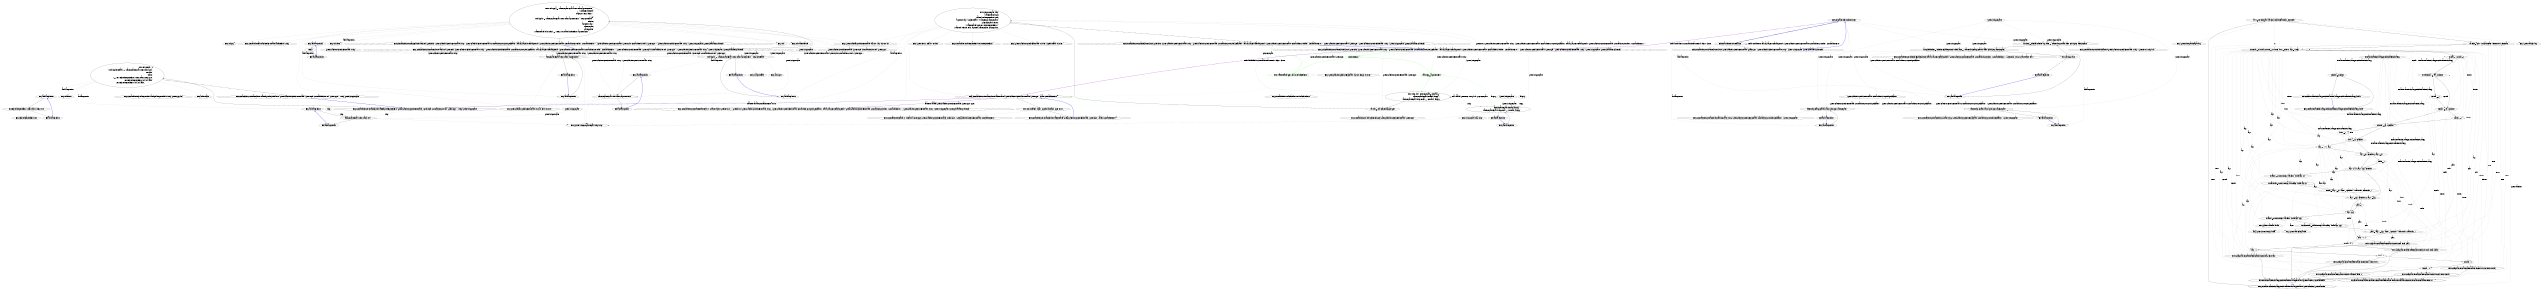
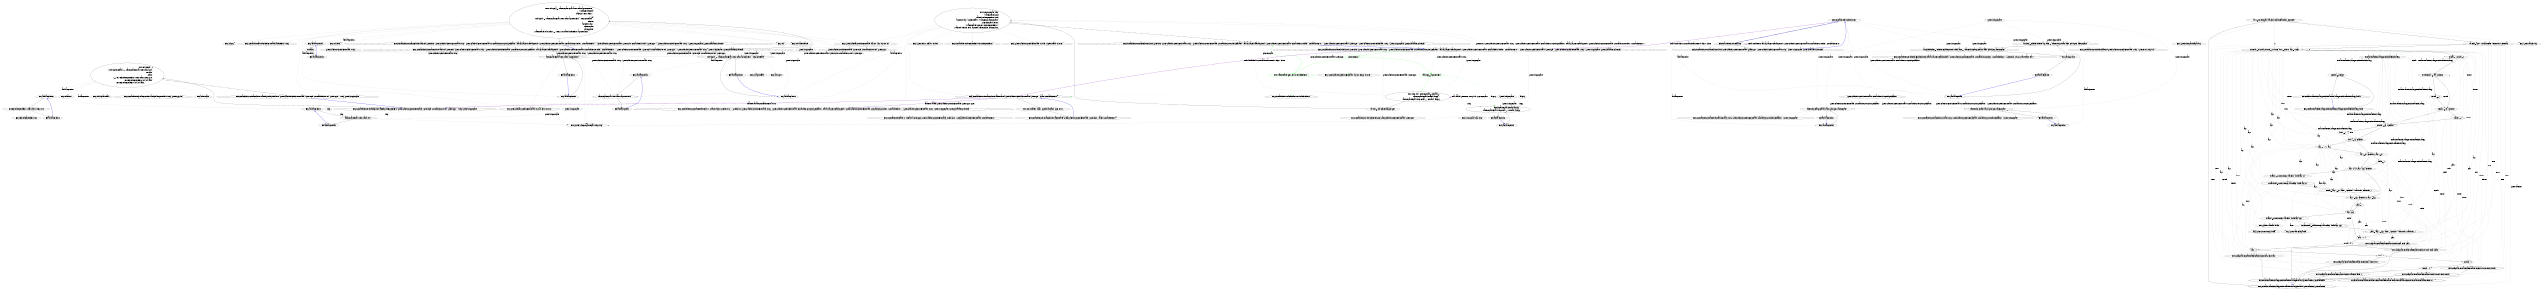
node "v.Item2": label "v.Item2" -> "v.ToMaybe2"
node "Entry Unk.SingleOrDefault": added
edge "Humanizer.DateTimeStrategy.PrecisionDateTimeStrategy" -> "days >= 30 * _precision & days <= 31": added, label "Humanizer.DateTimeStrategy.PrecisionDateTimeStrategy"
edge "days += 1" -> "days > 0": label "days" -> "hours"
